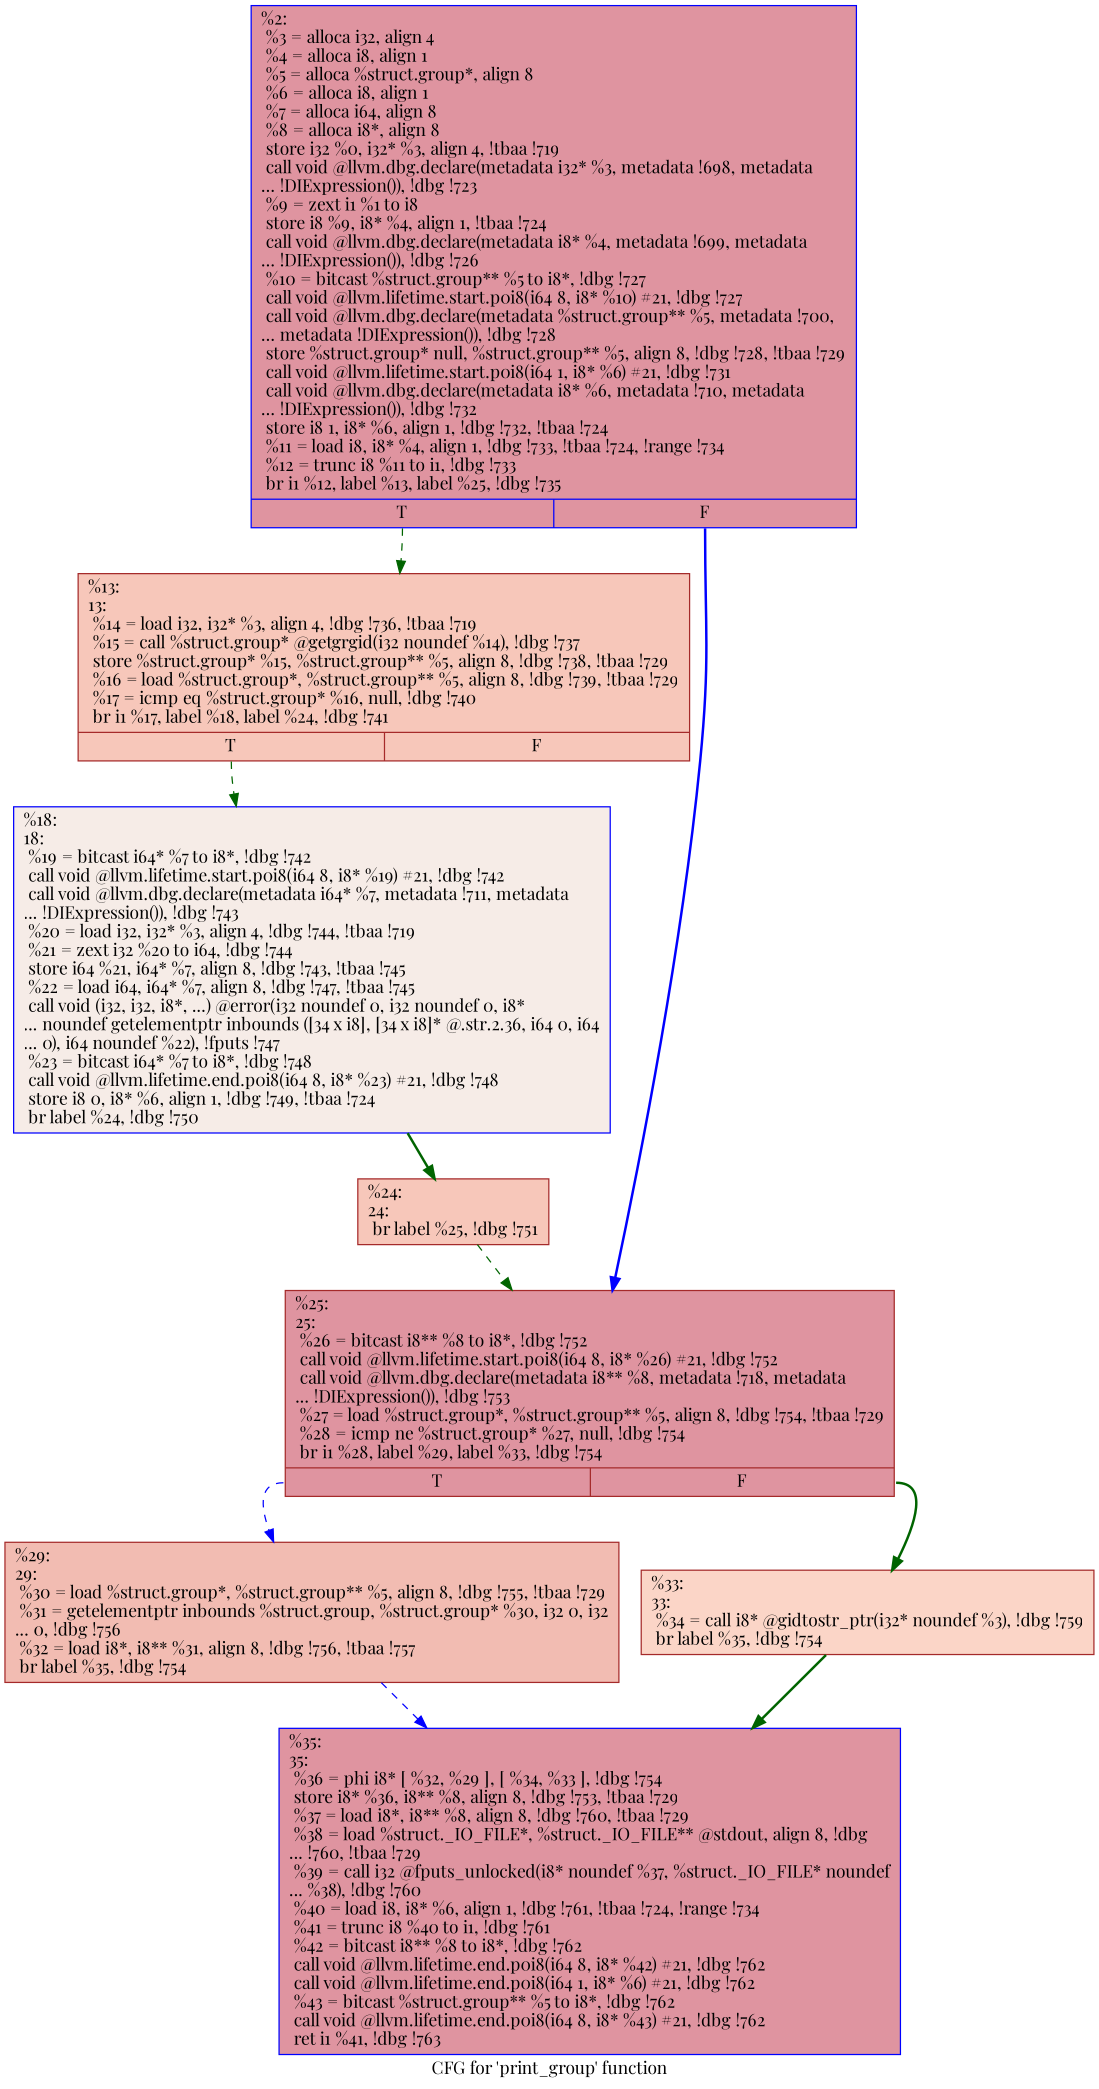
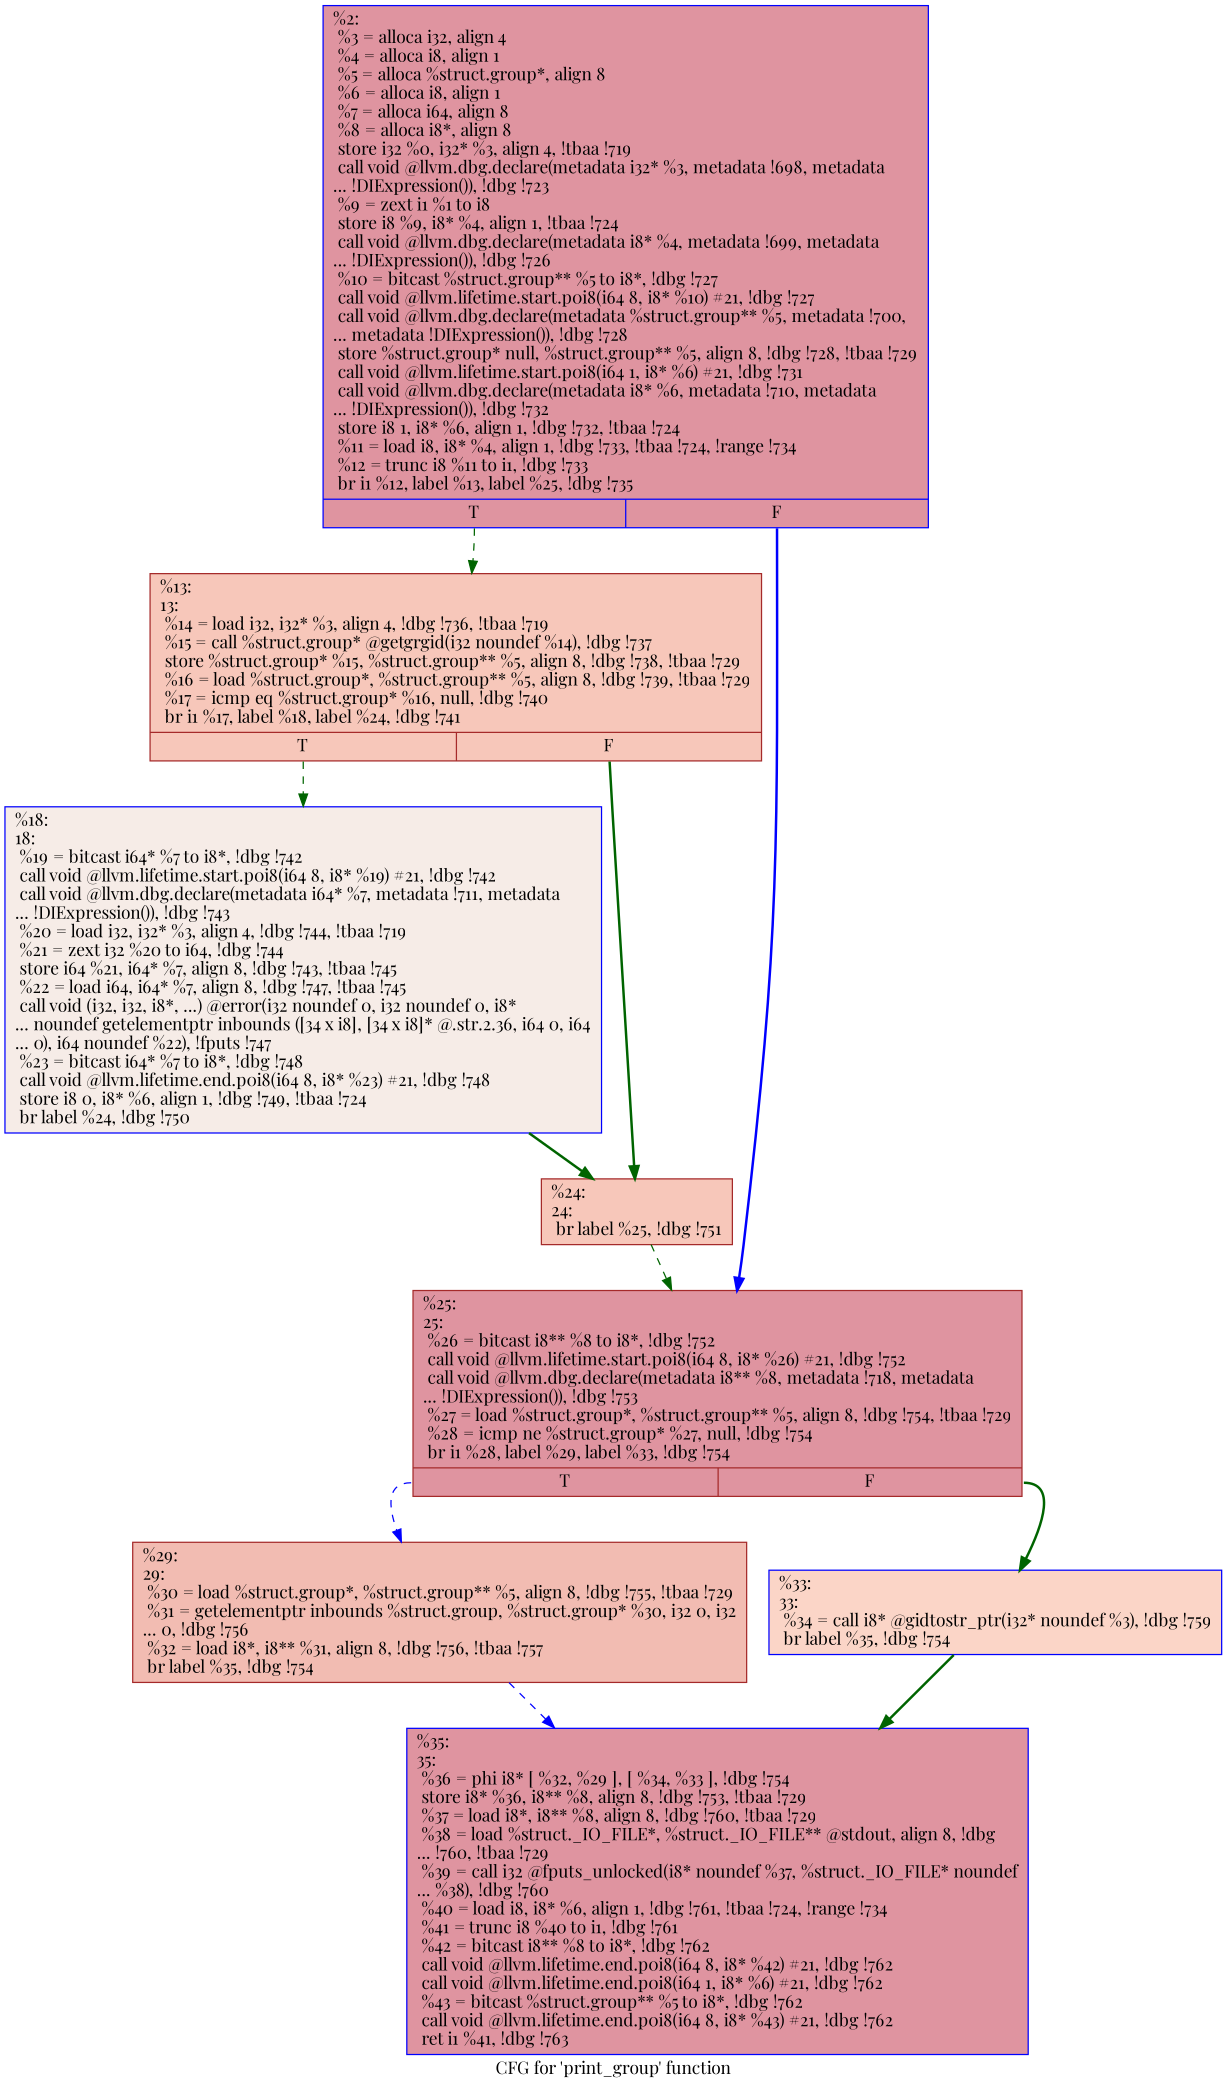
edge "%13:" -> "%24:": added
node "%33:": color brown -> blue
